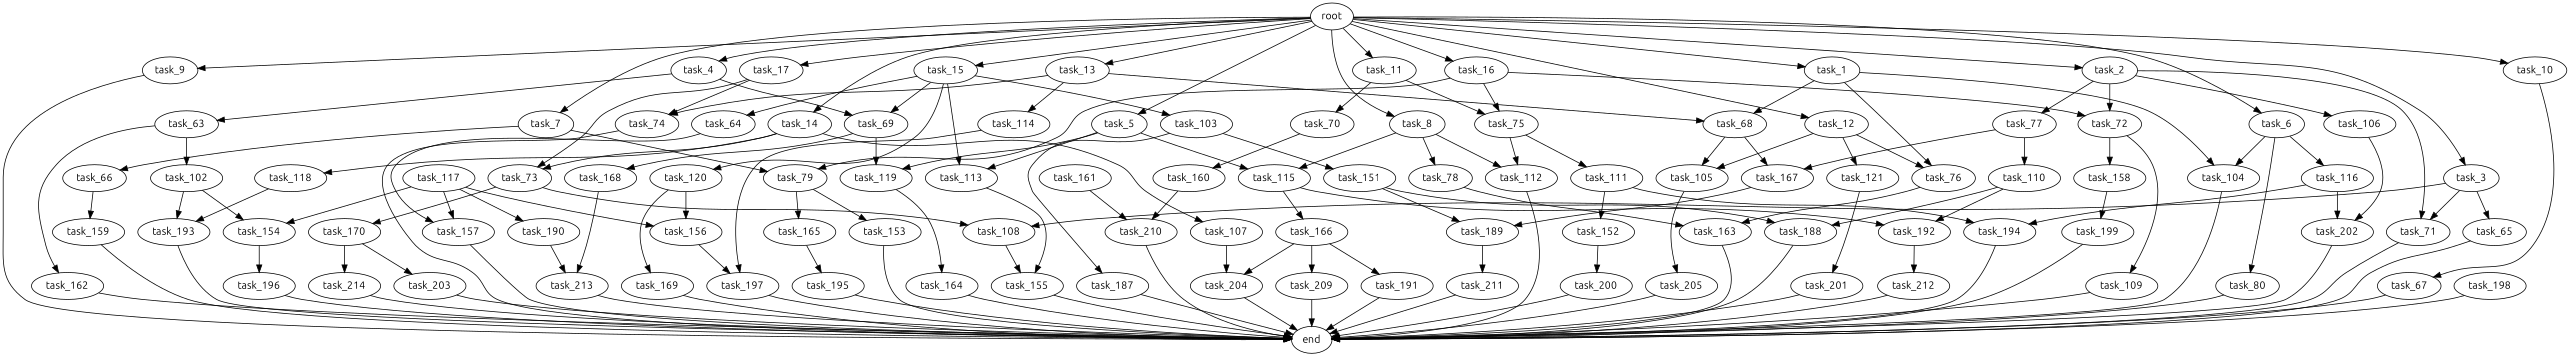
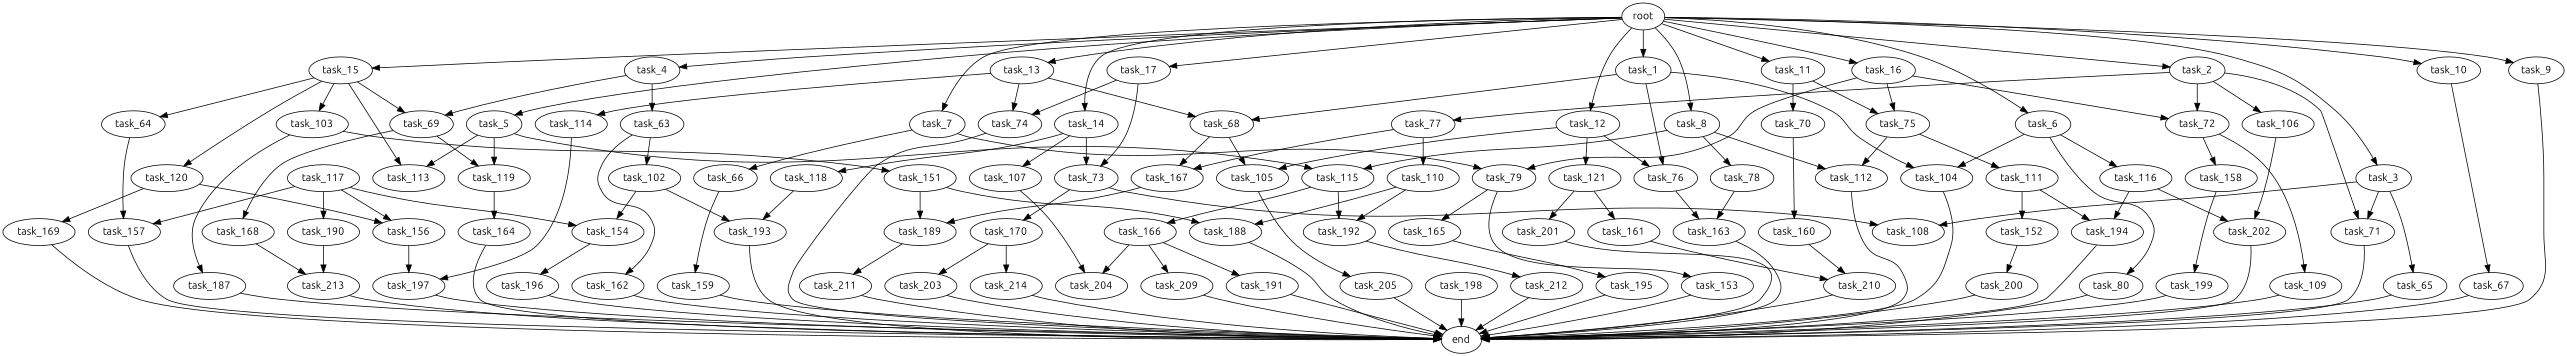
edge "task_121" -> "task_161": added
node "task_155": removed
edge "task_204" -> "end": removed
